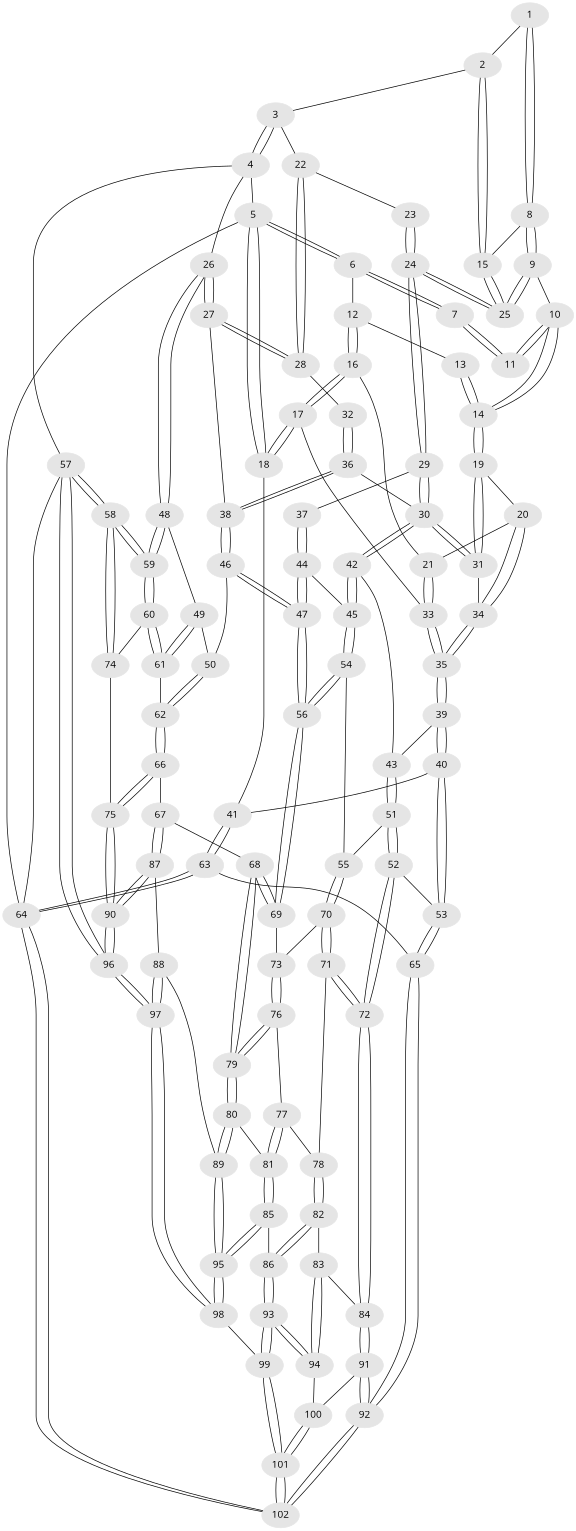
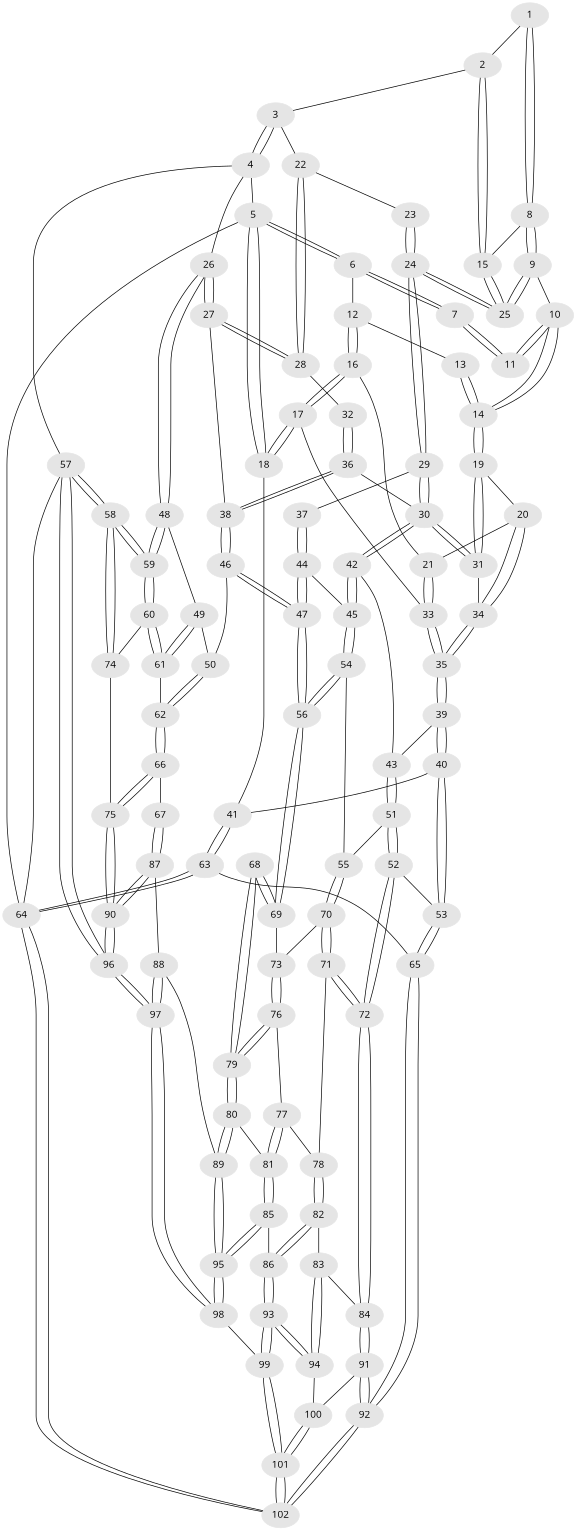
edge "67" -- "68": removed
